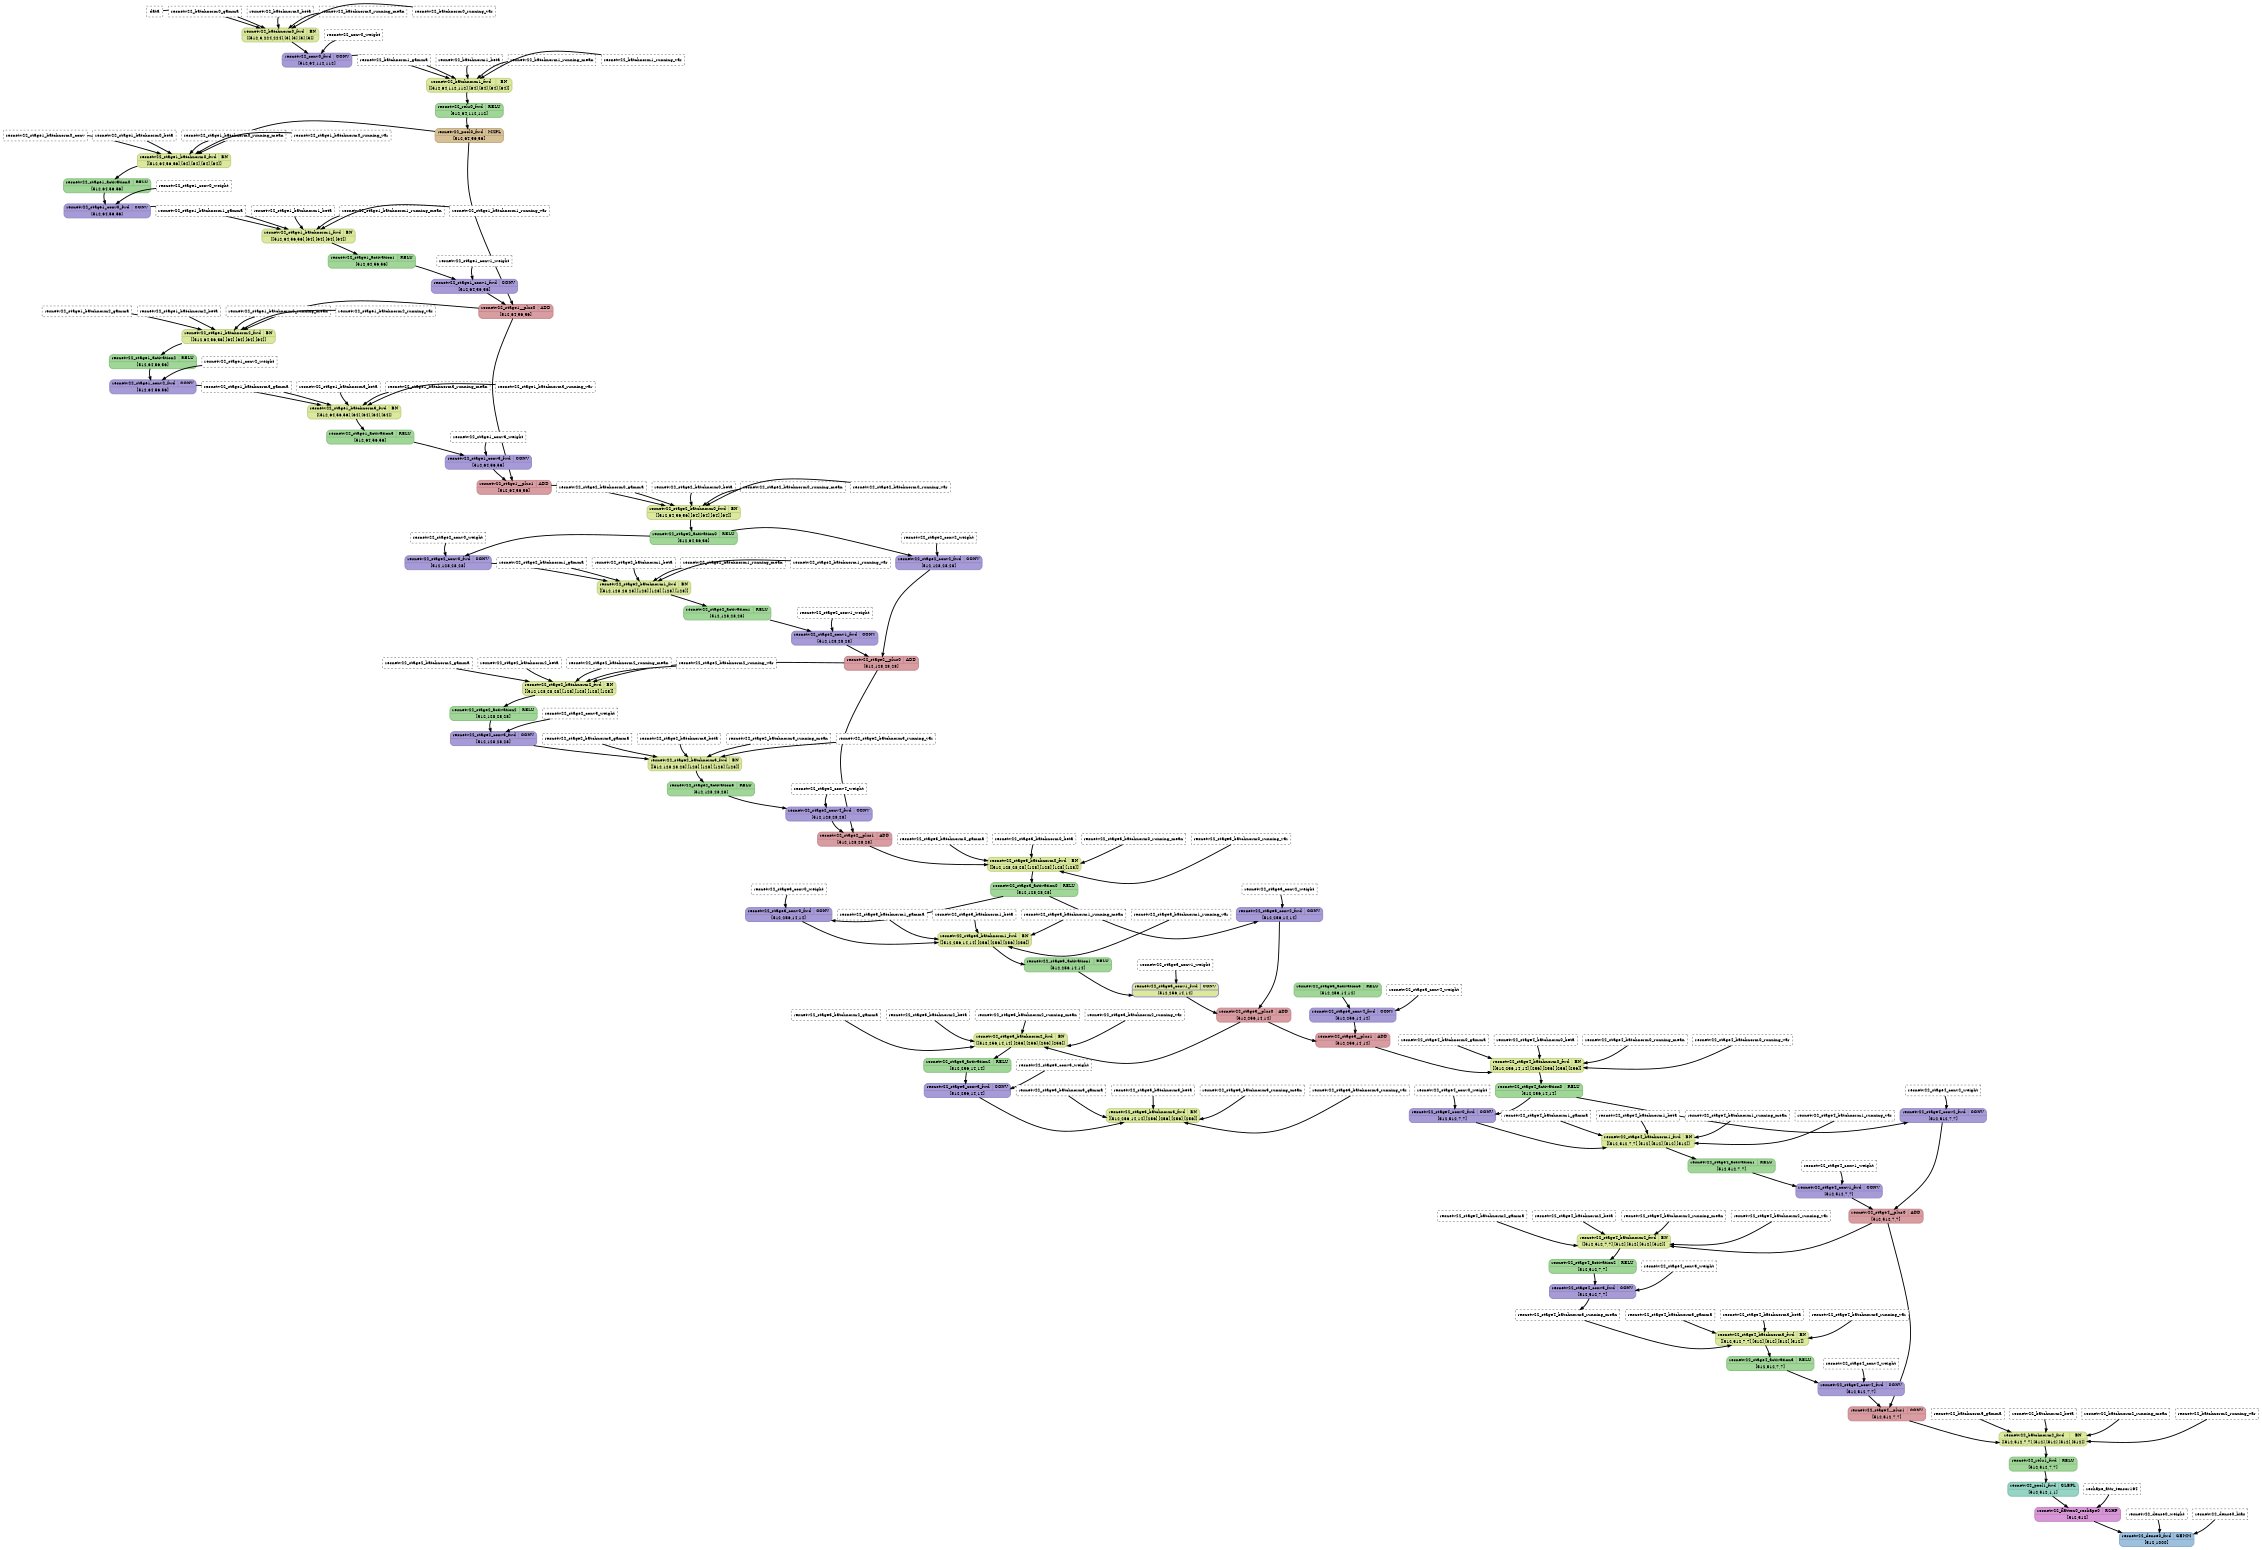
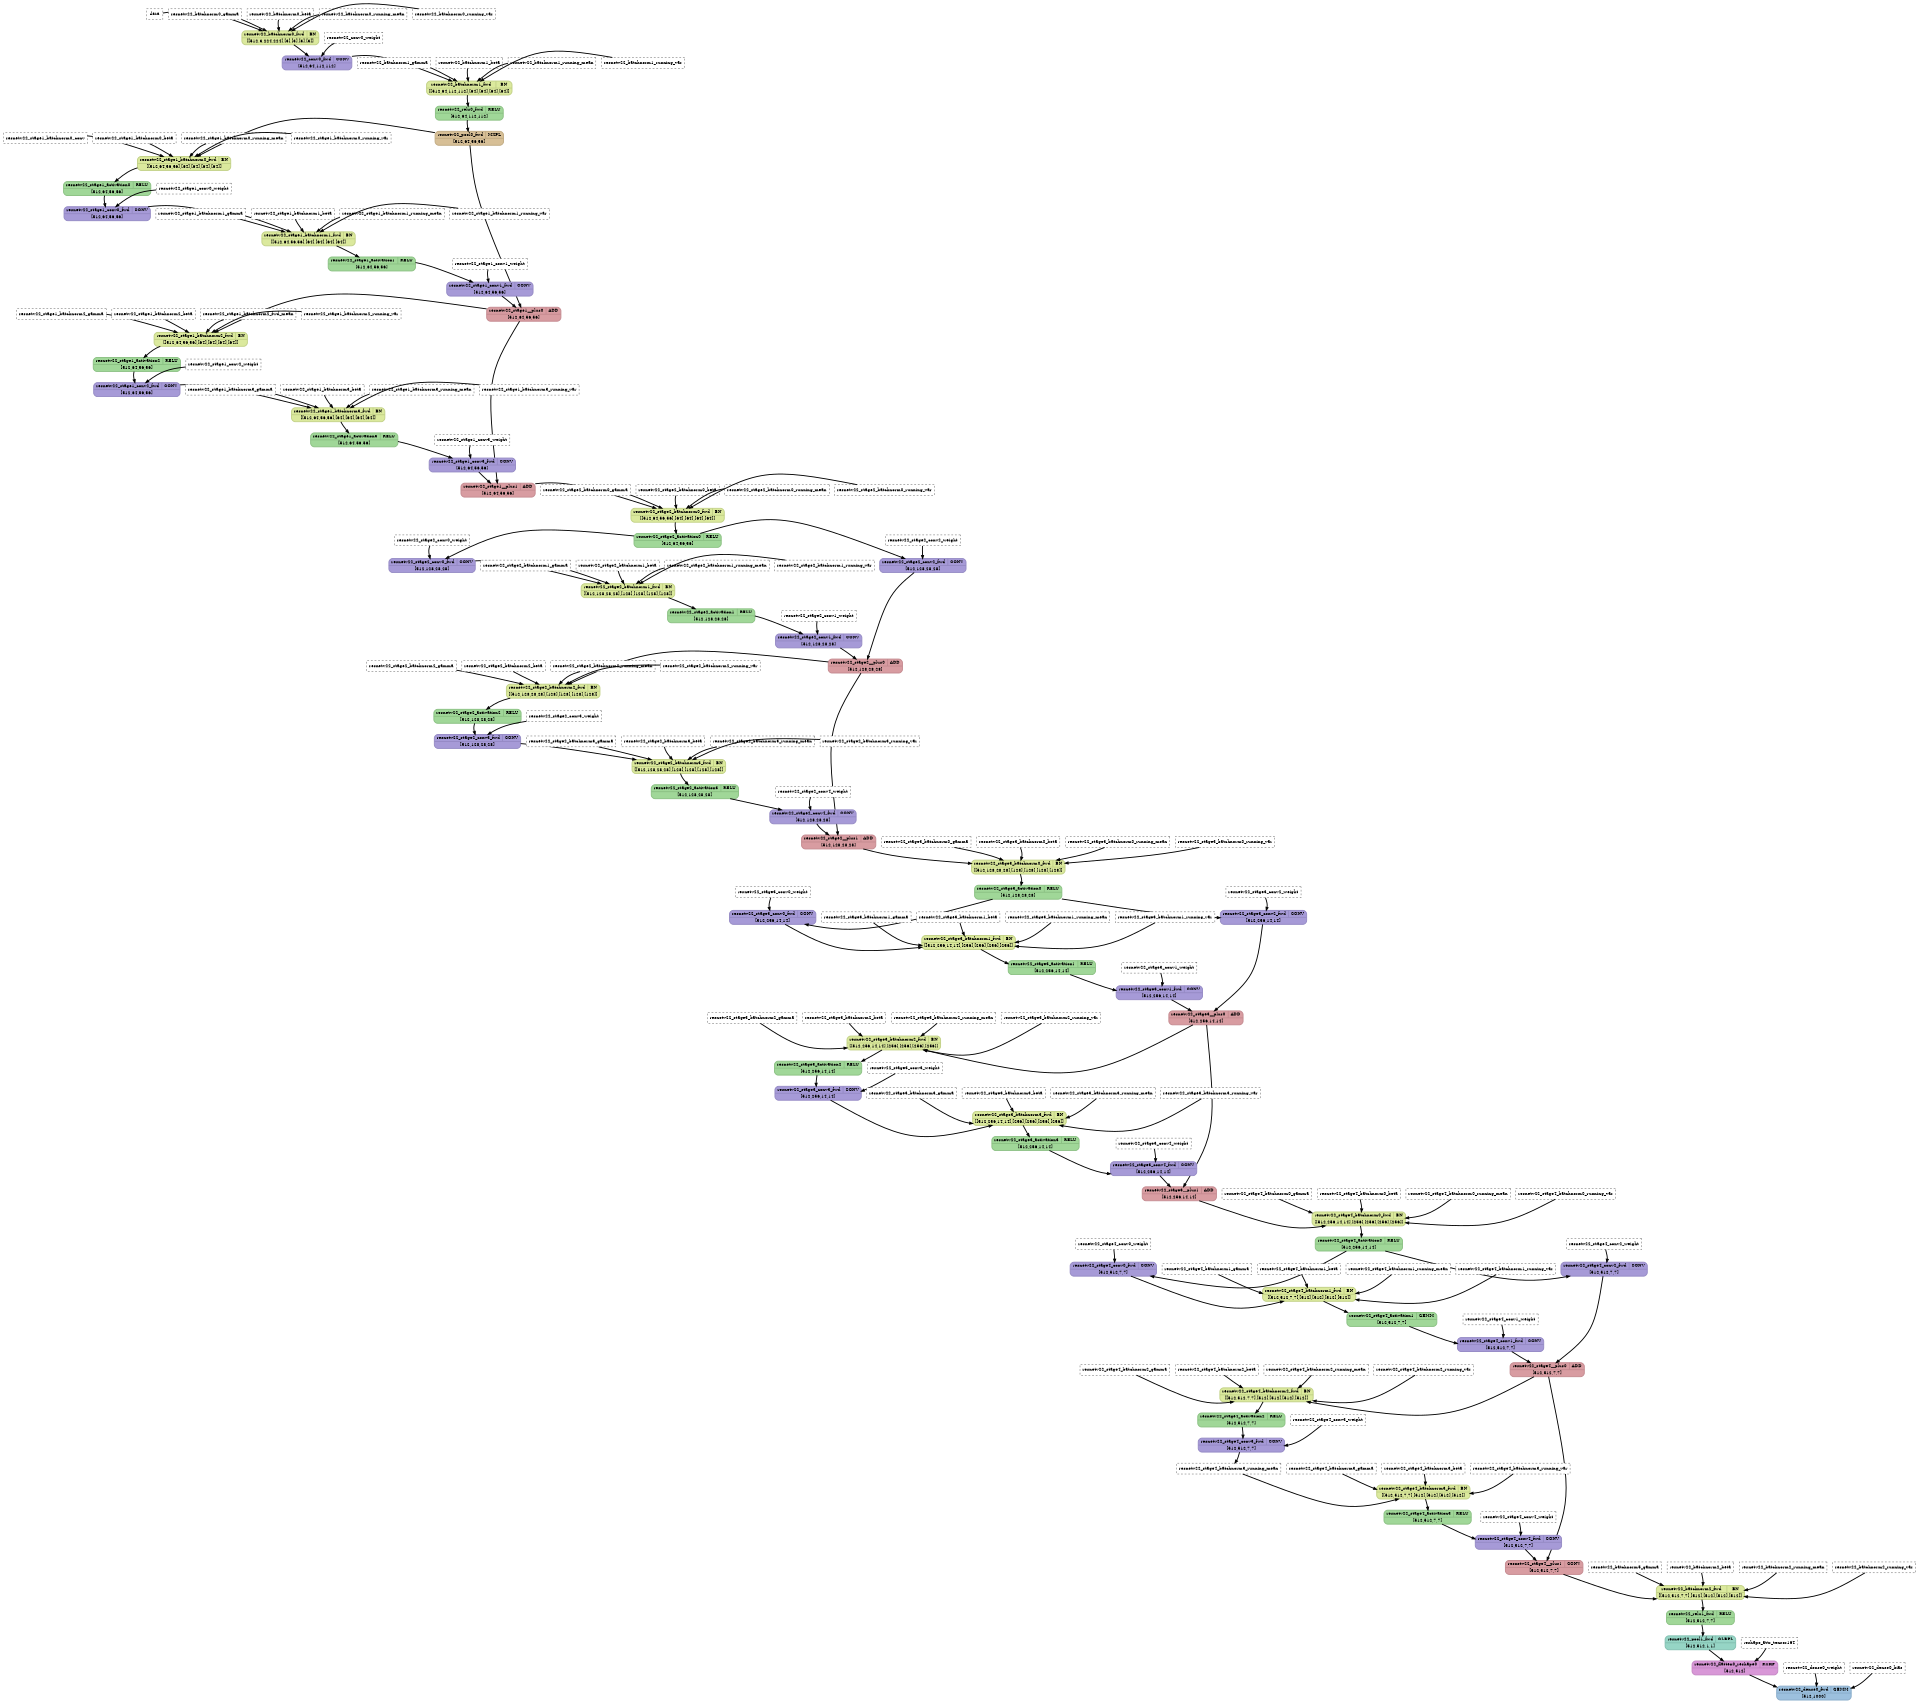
node "resnetv22_stage1_batchnorm2_running_mean": label "resnetv22_stage1_batchnorm2_running_mean" -> "resnetv22_stage1_batchnorm2_fwd_mean"
node "resnetv22_stage3_conv1_fwd": fillcolor #dbe99d -> #a69ad7
edge "resnetv22_stage3_batchnorm3_fwd" -> "resnetv22_stage3_activation3": added
node "resnetv22_stage4_activation1": text "RELU" -> "GEMM"
